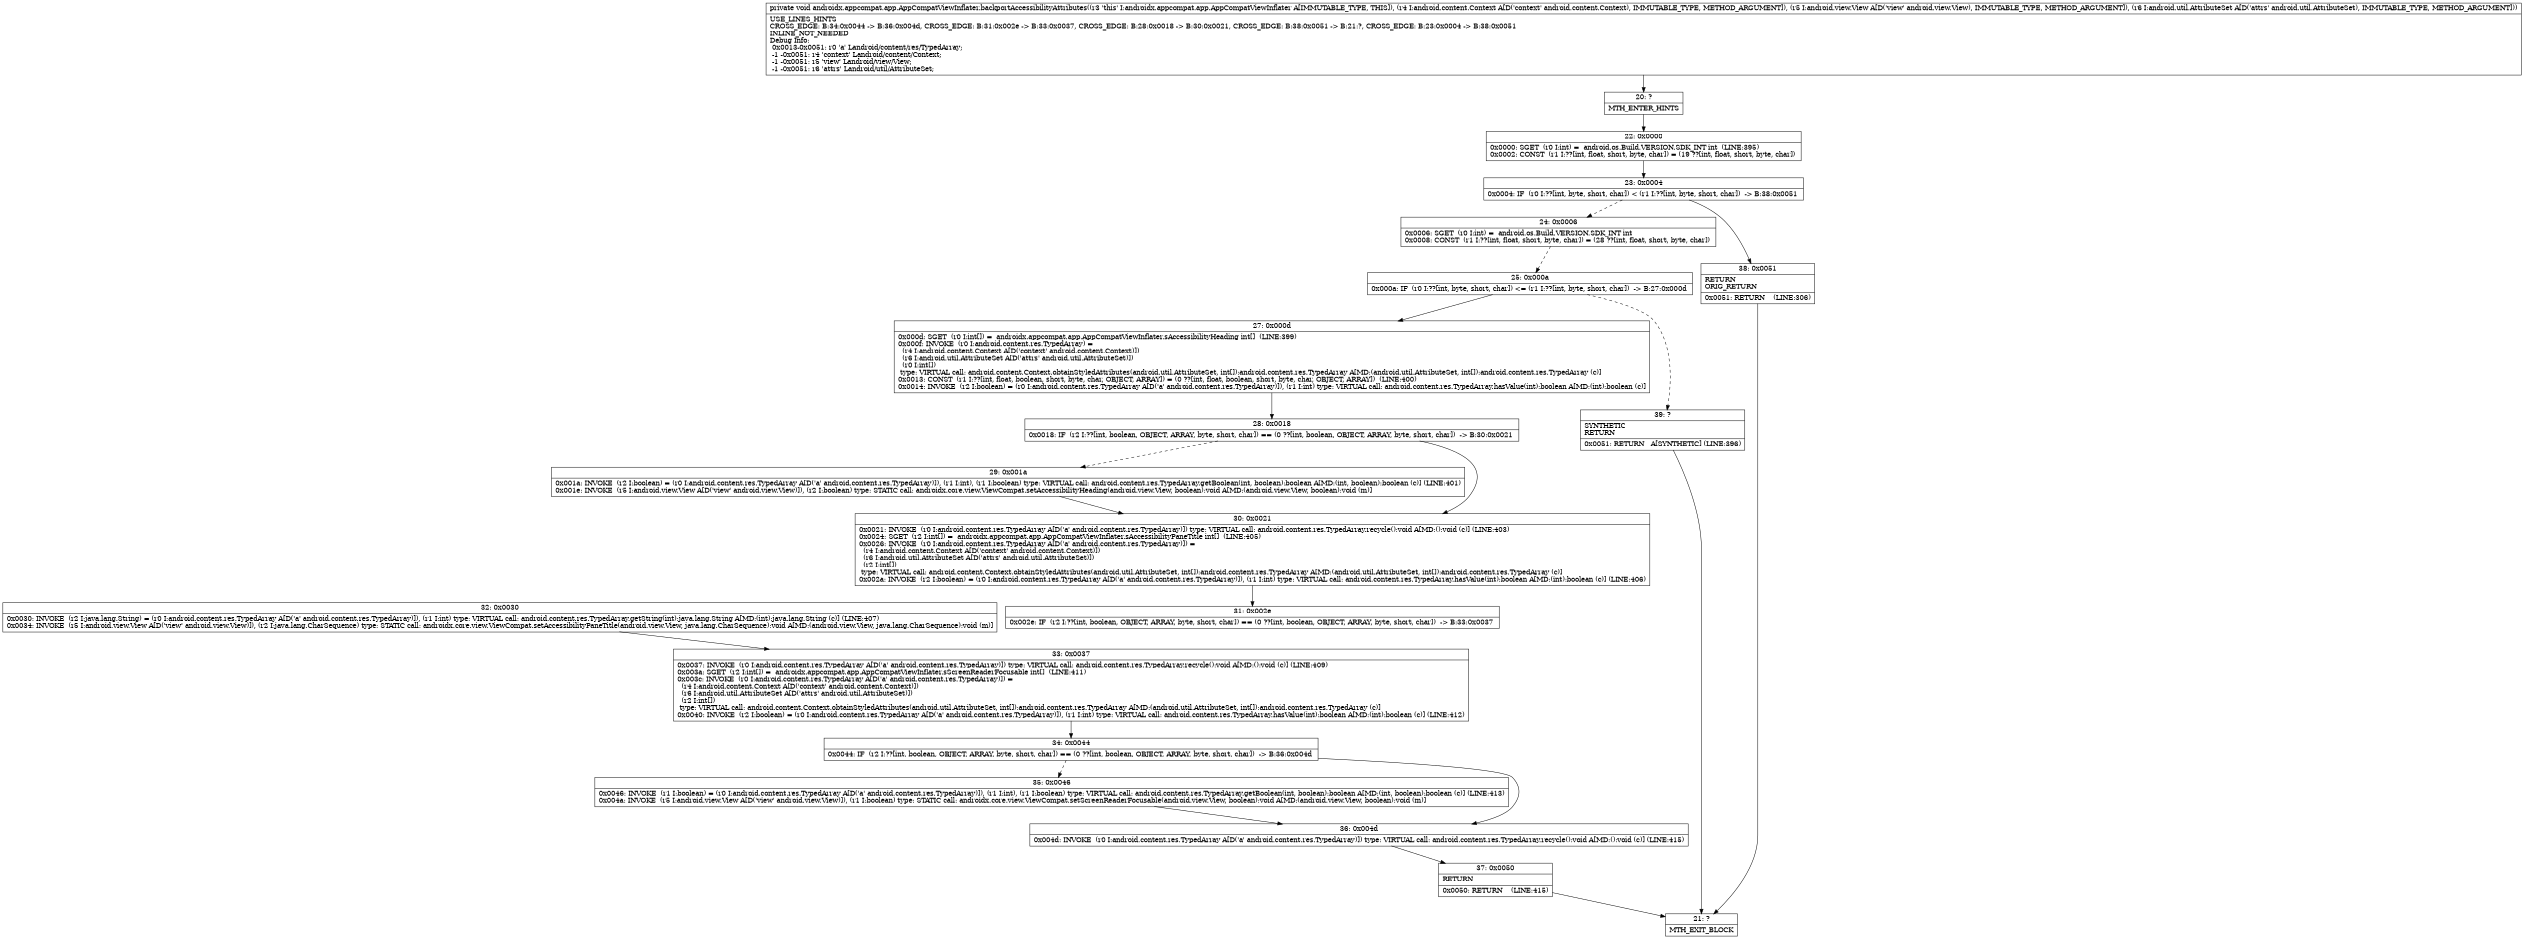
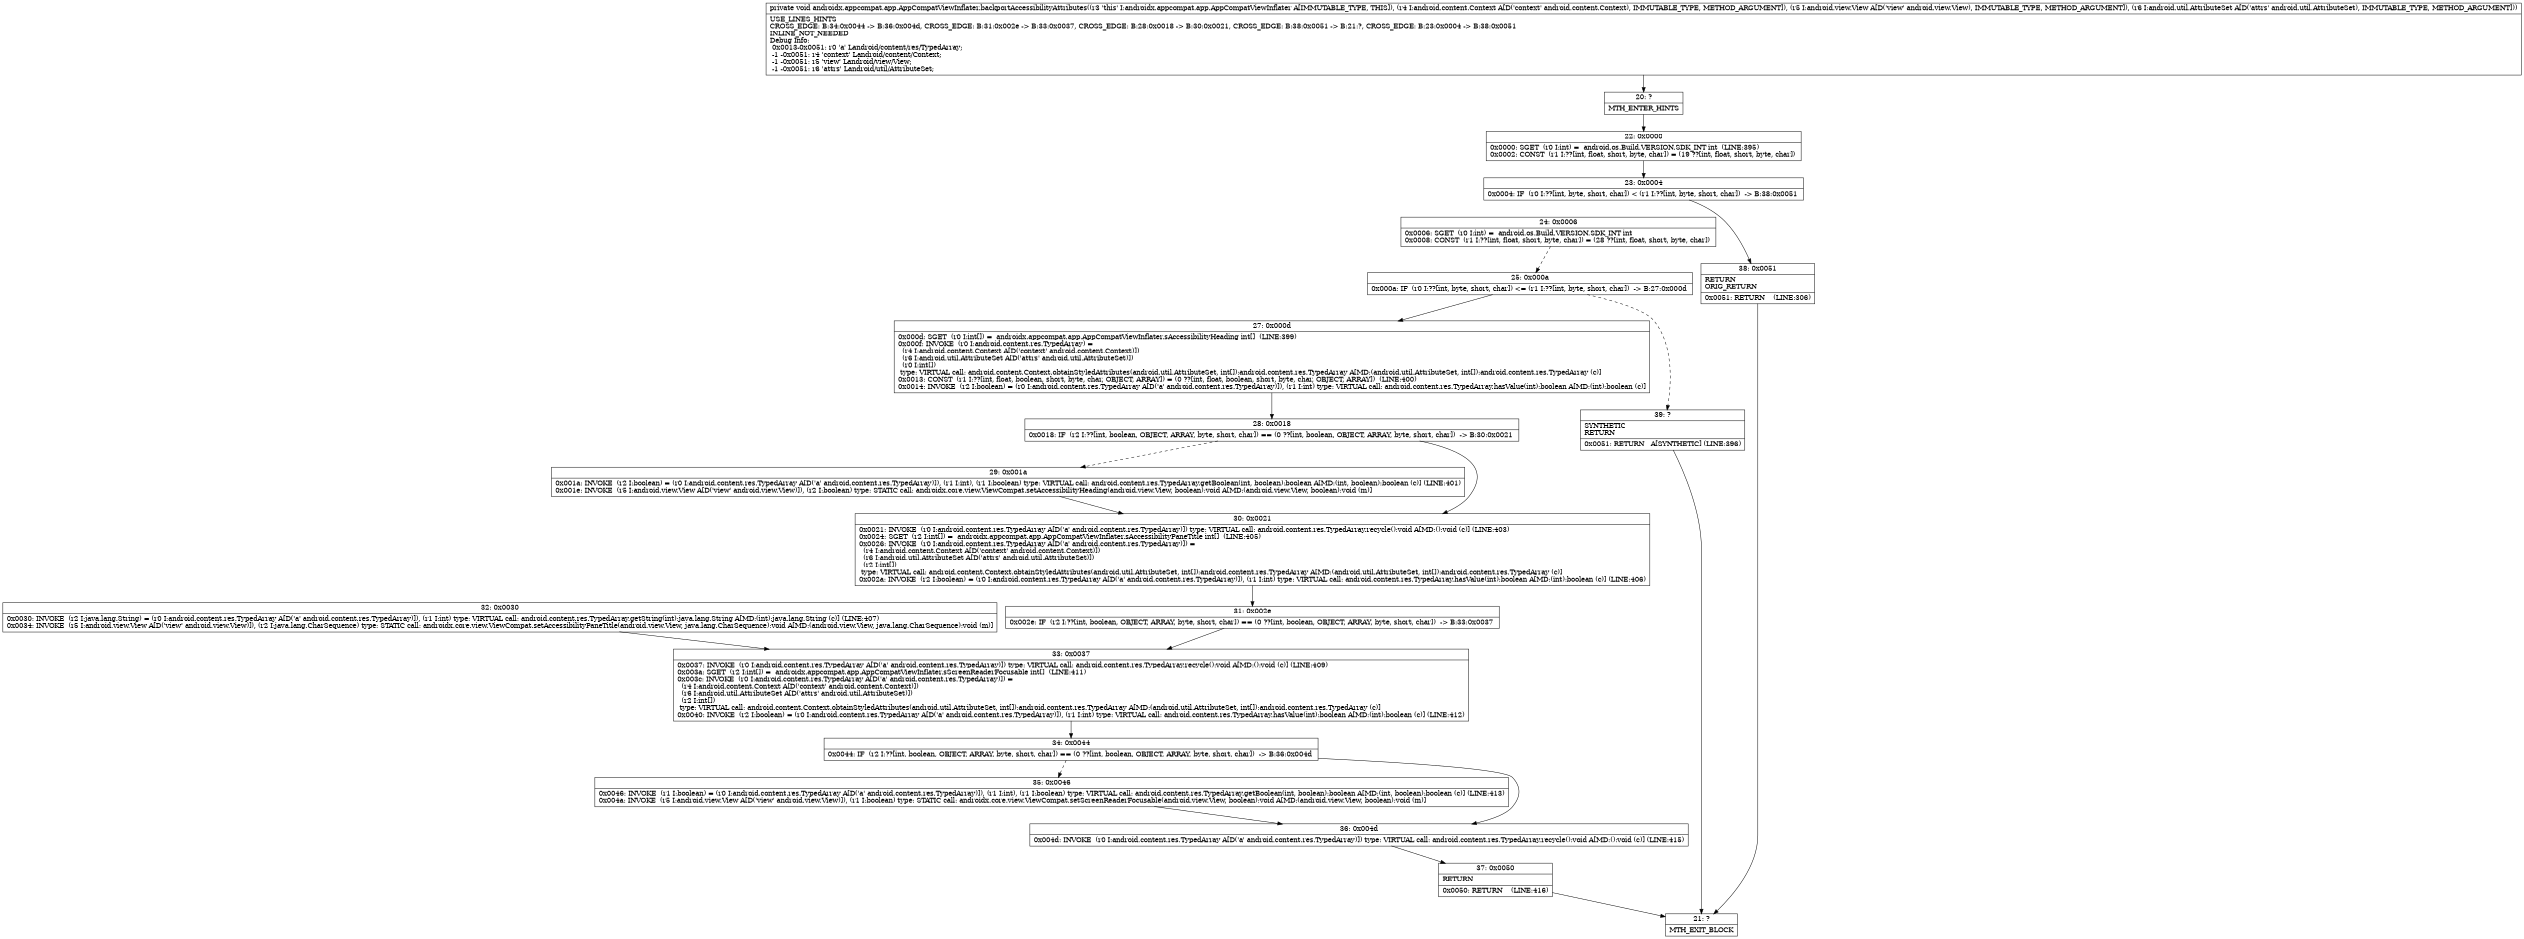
edge "23: 0x0004" -> "24: 0x0006": removed
edge "31: 0x002e" -> "33: 0x0037": added
node "37: 0x0050": text "0x0050: RETURN    (LINE:415)" -> "0x0050: RETURN    (LINE:416)"
